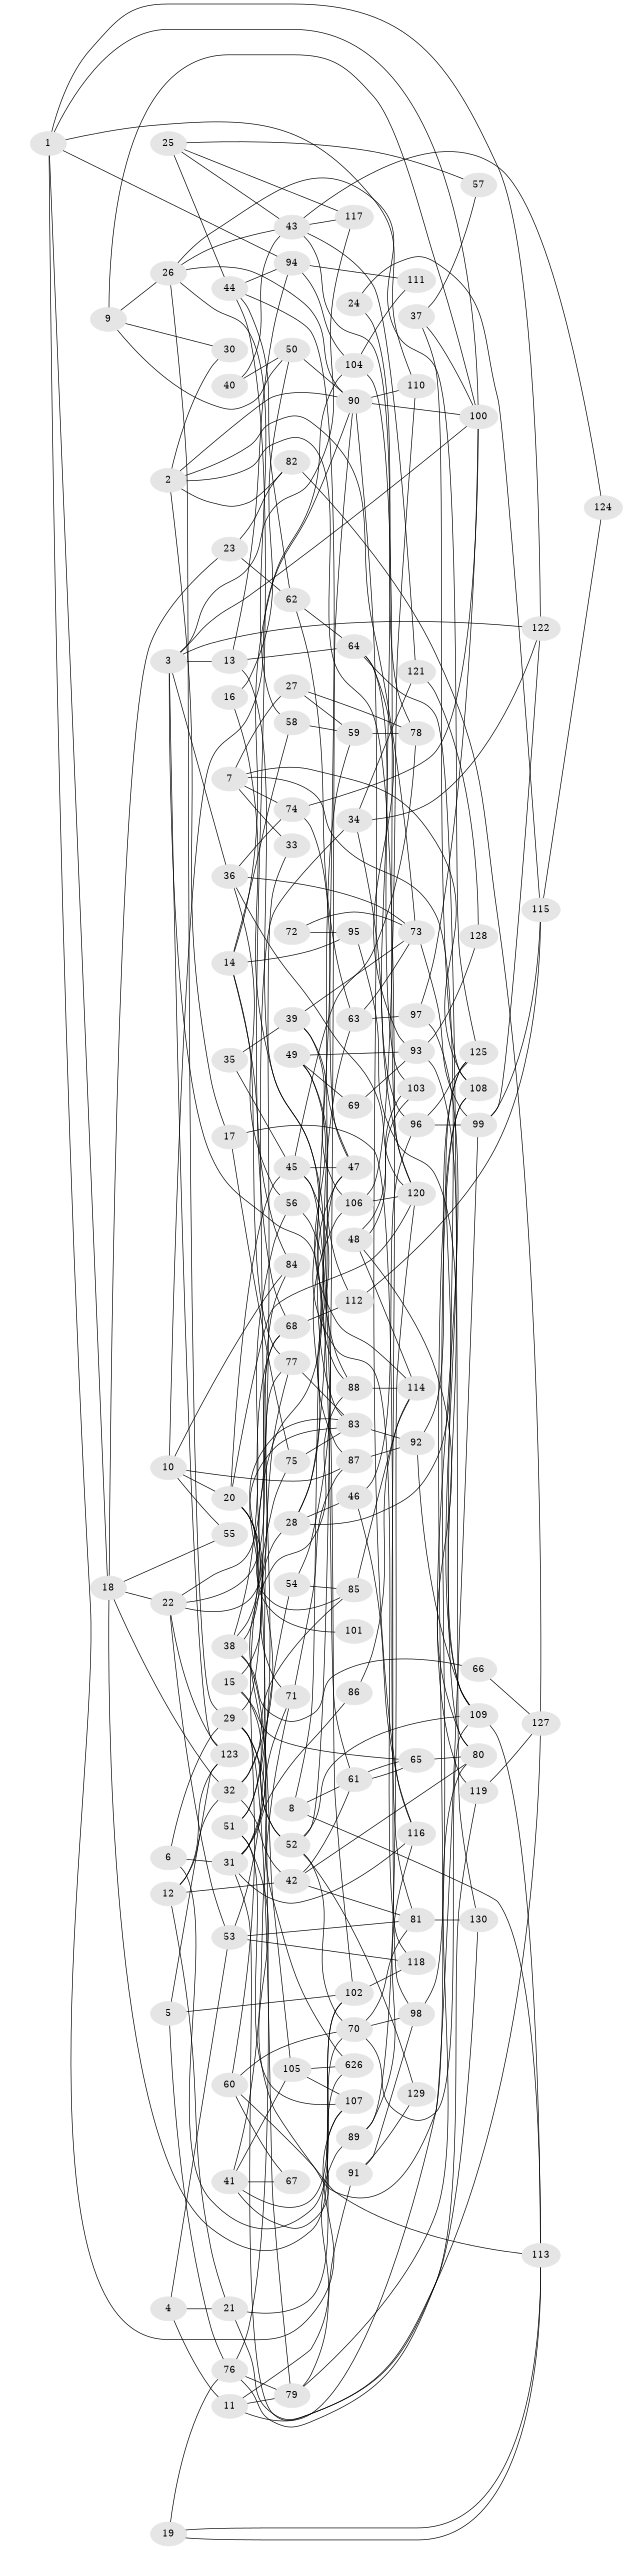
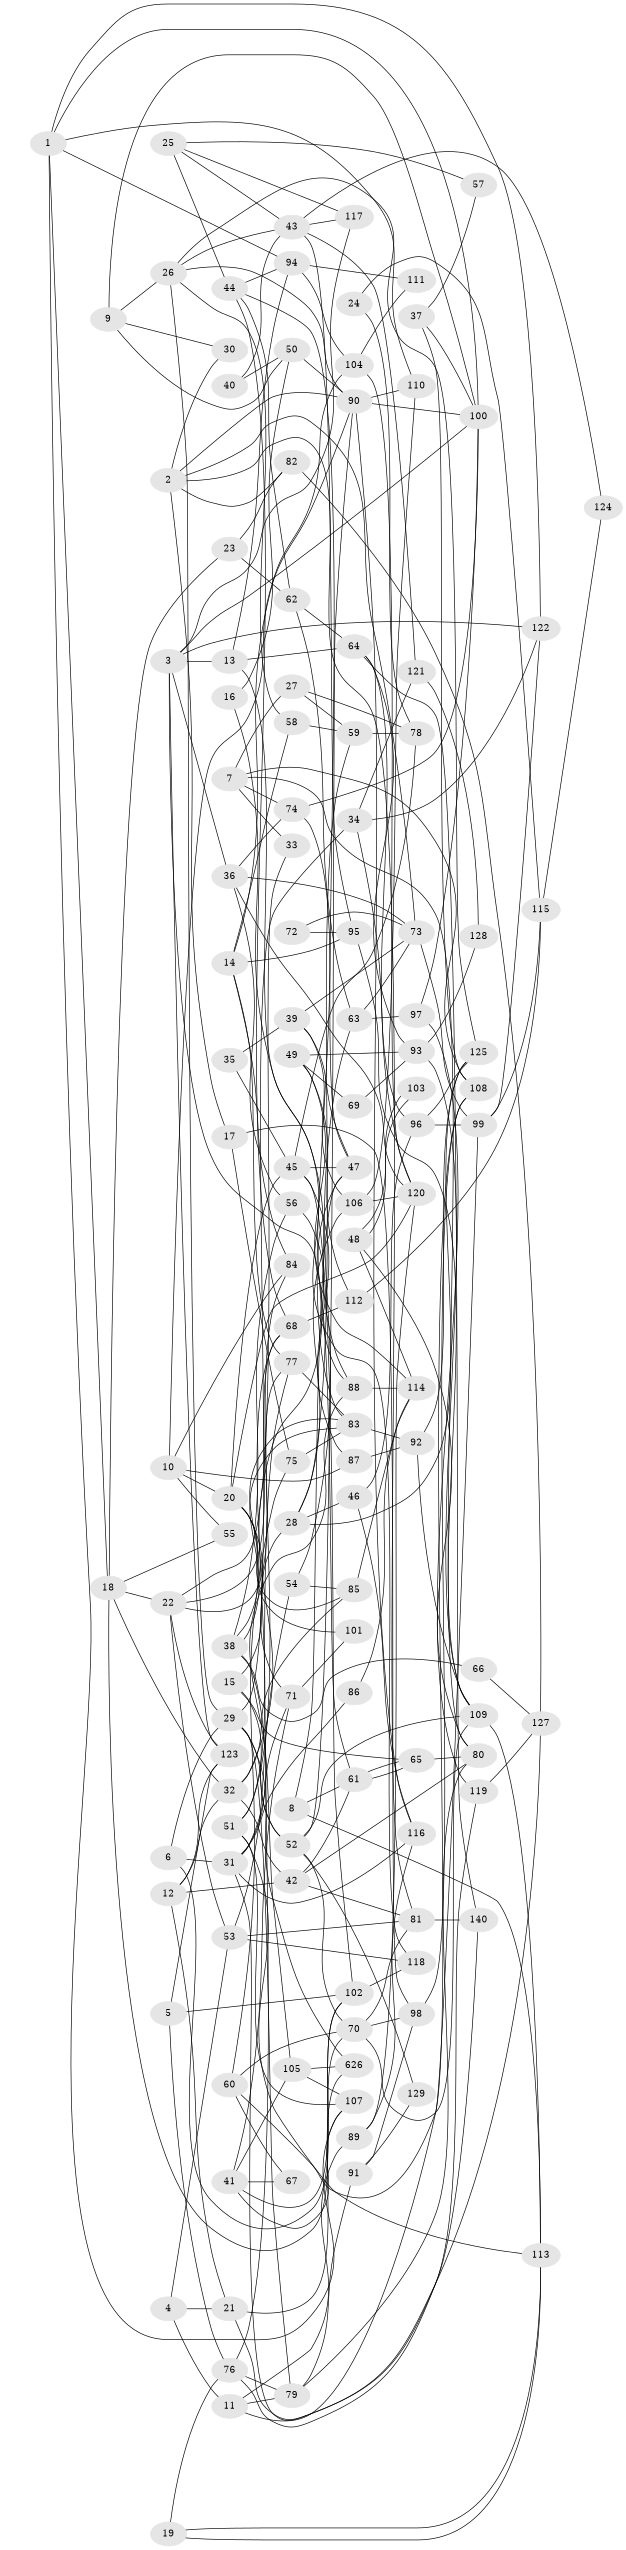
edge "43" -- "103": now "43" -- "95"
edge "87" -- "71": now "101" -- "71"
node "130": label "130" -> "140"
